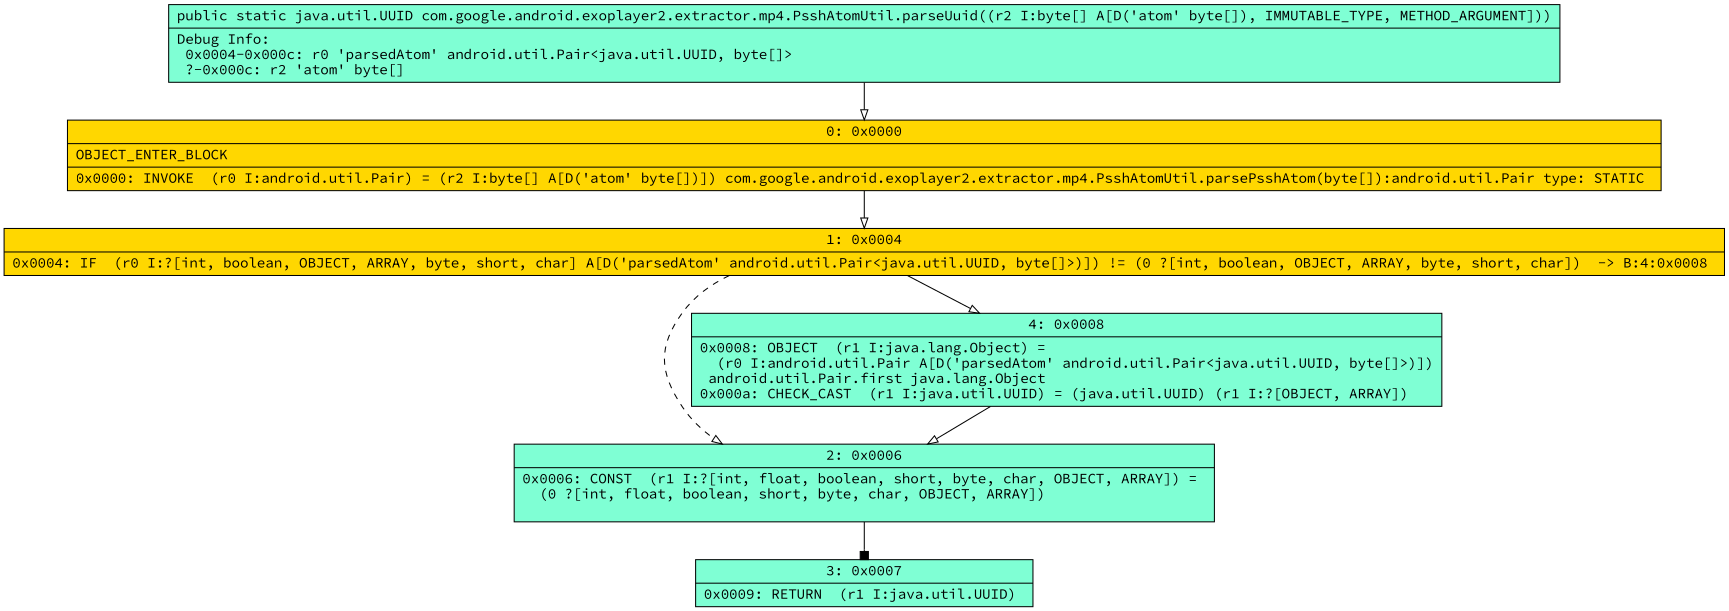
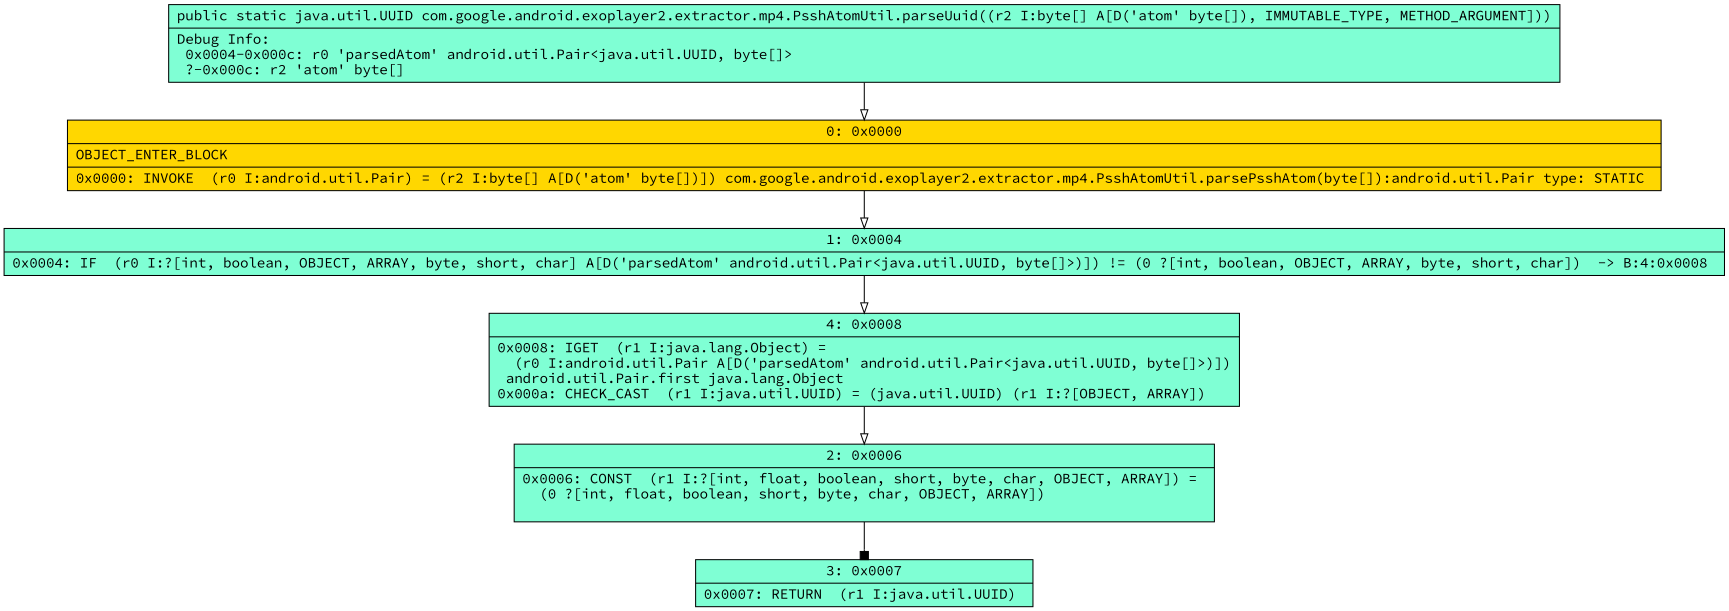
node "1: 0x0004": fillcolor gold -> aquamarine
node "4: 0x0008": text "0x0008: OBJECT  (r1 I:java.lang.Object) =" -> "0x0008: IGET  (r1 I:java.lang.Object) ="
edge "1: 0x0004" -> "2: 0x0006": removed
node "3: 0x0007": text "0x0009: RETURN  (r1 I:java.util.UUID)" -> "0x0007: RETURN  (r1 I:java.util.UUID)"
